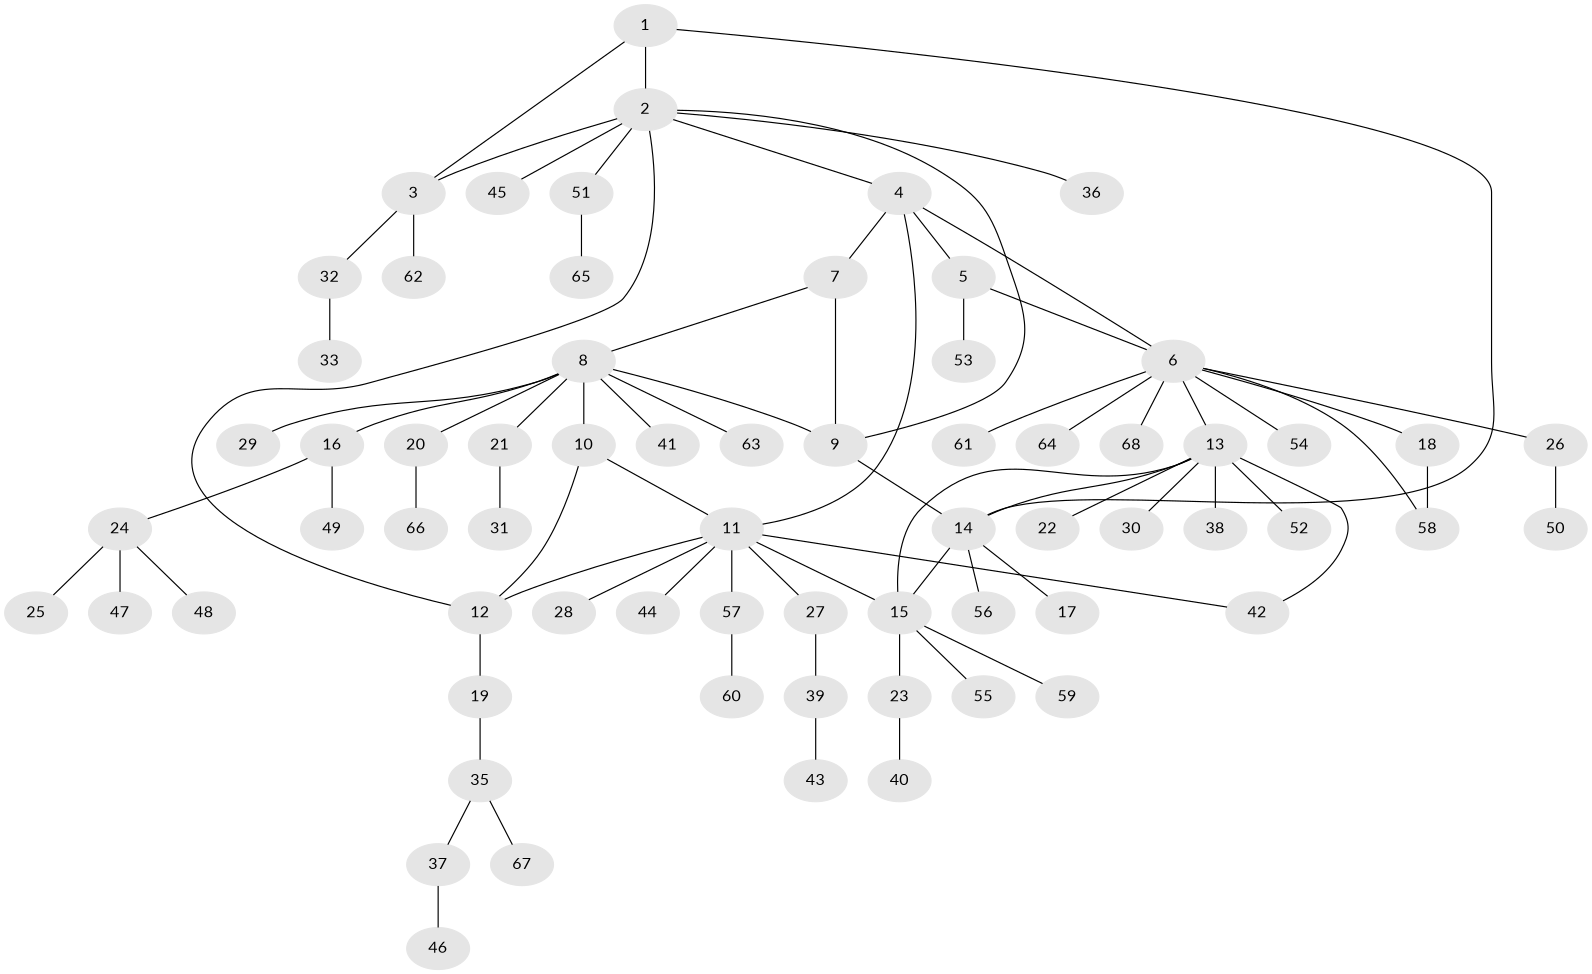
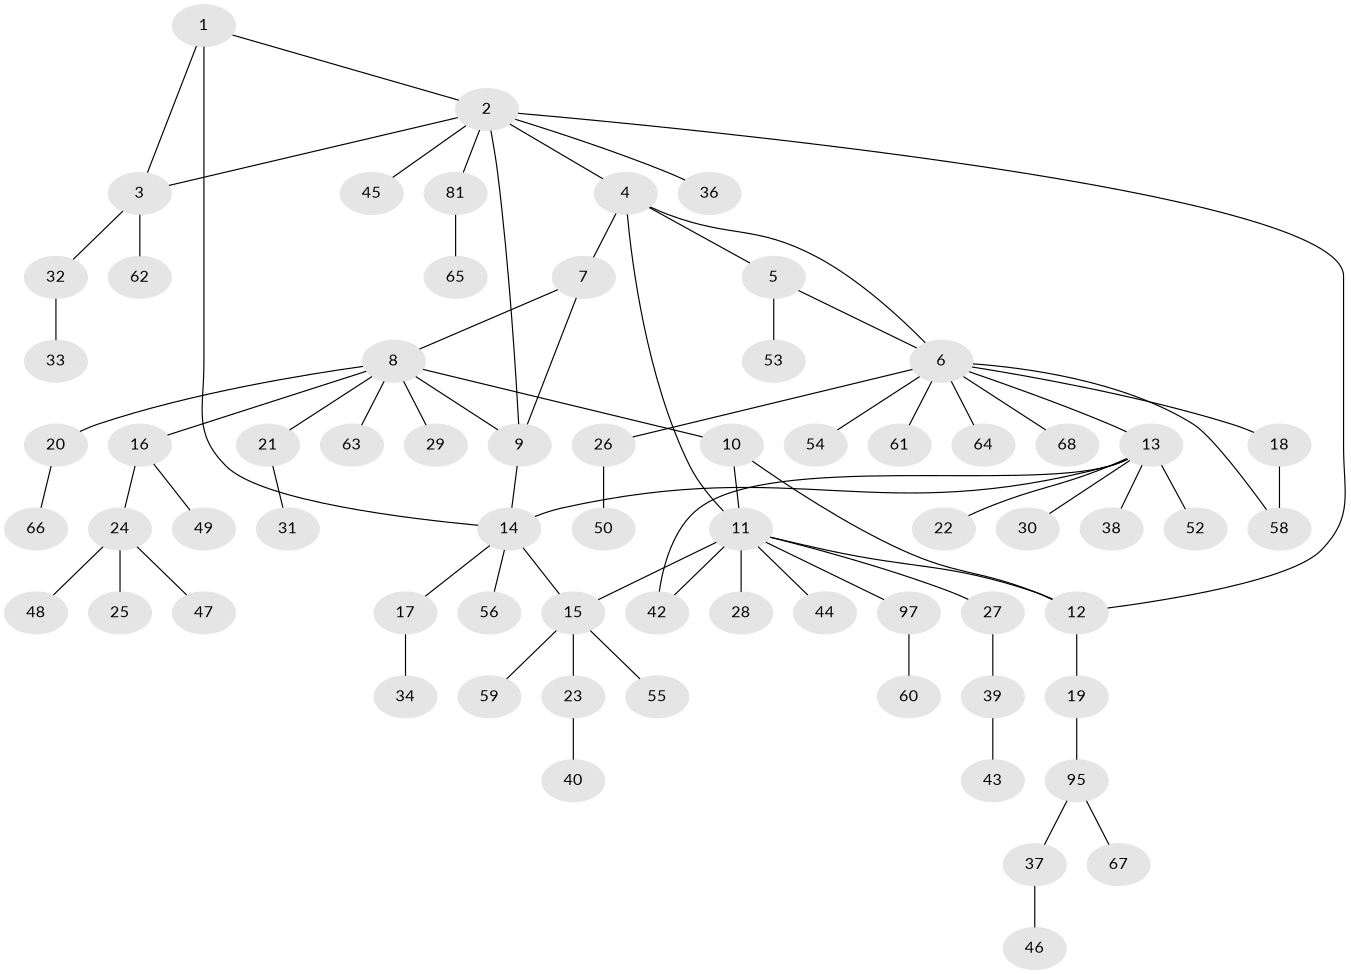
node "51": label "51" -> "81"
node "41": removed
edge "13" -- "15": removed
node "57": label "57" -> "97"
node "34": added
node "35": label "35" -> "95"
